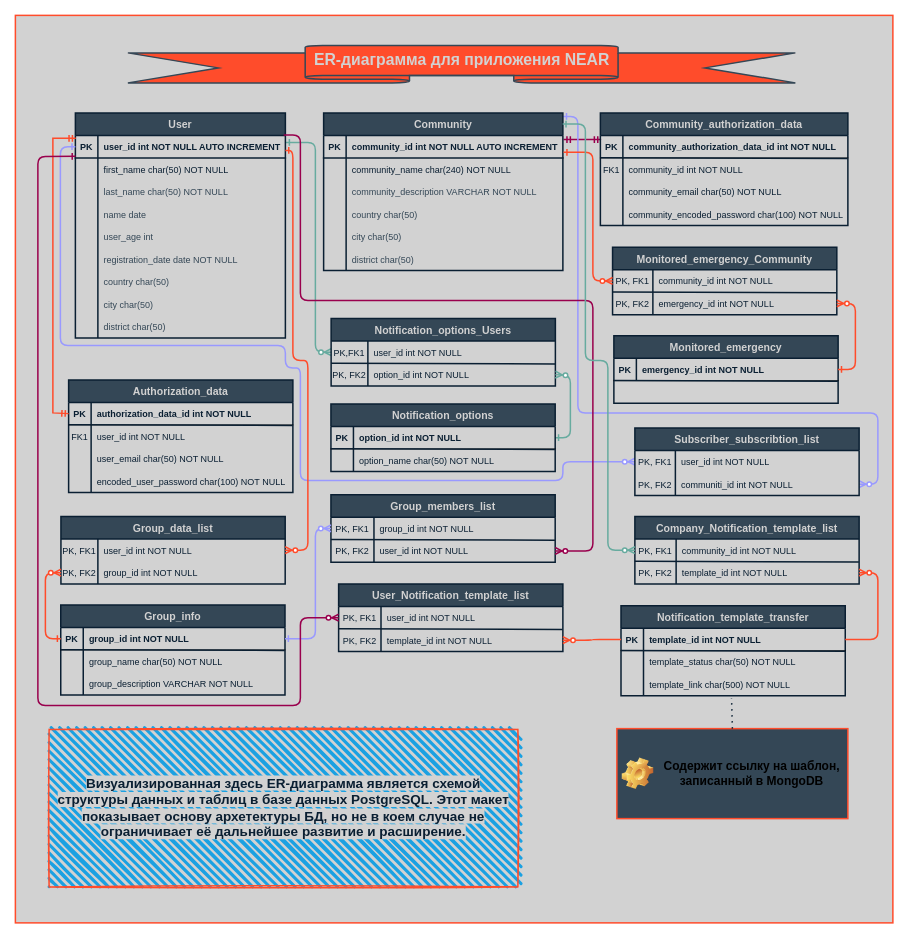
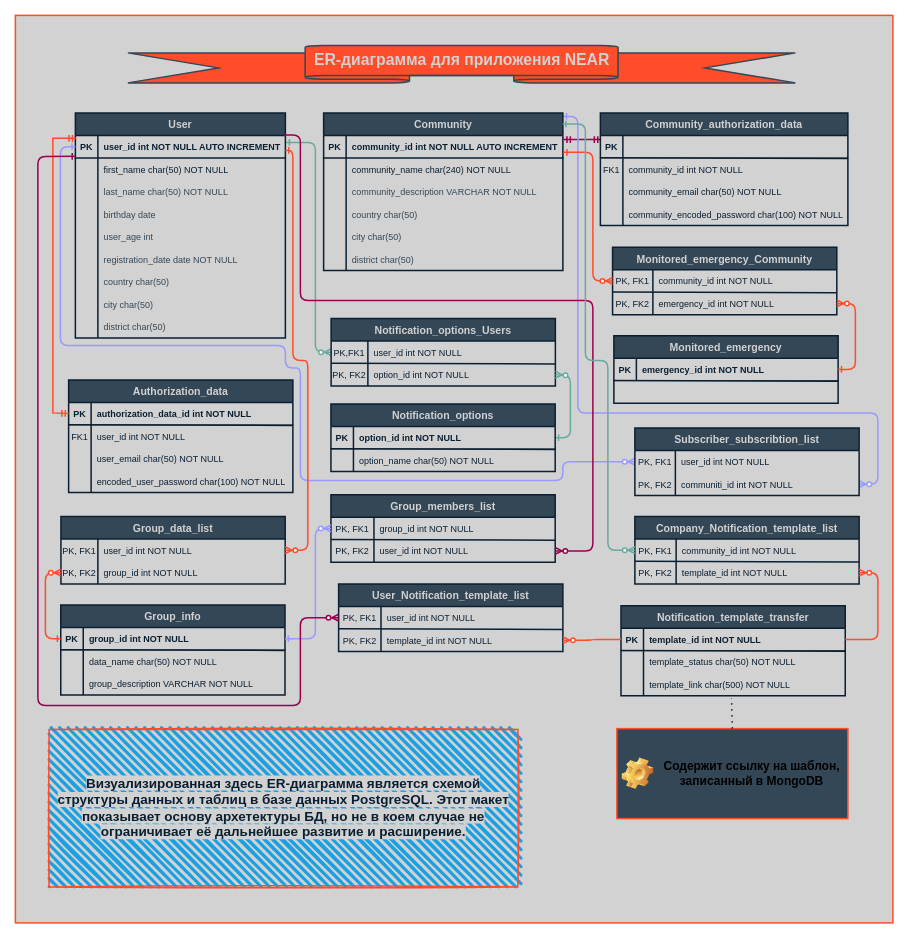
node "community_authorization_data_id int NOT NULL": removed
node "name date": label "name date" -> "birthday date"
node "group_name char(50) NOT NULL": label "group_name char(50) NOT NULL" -> "data_name char(50) NOT NULL"
